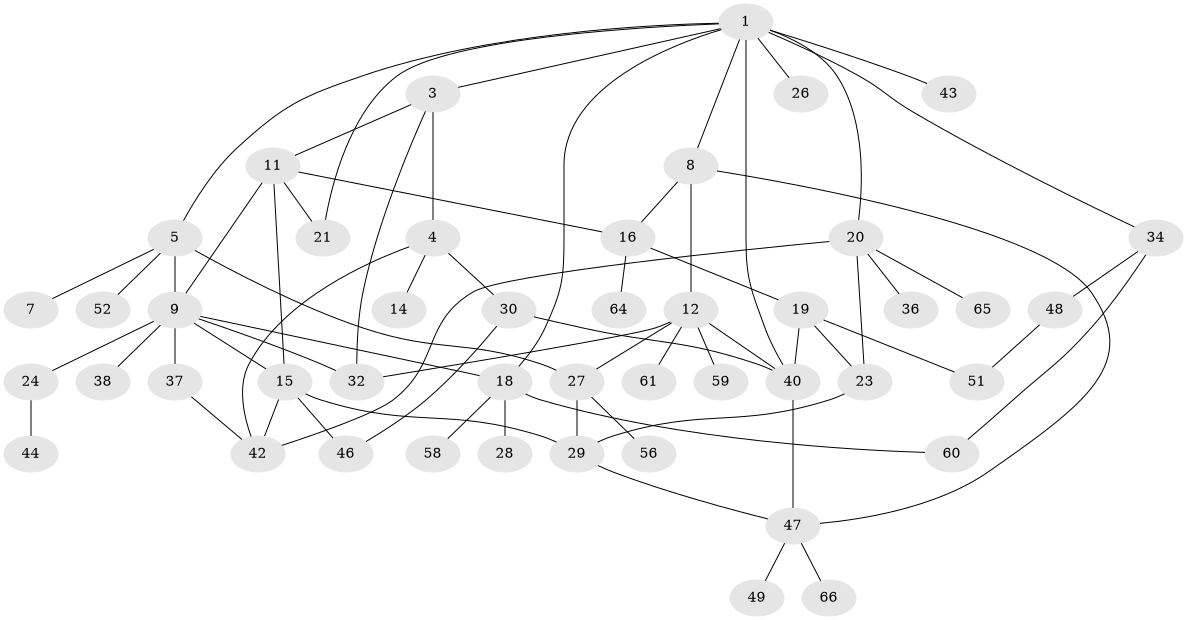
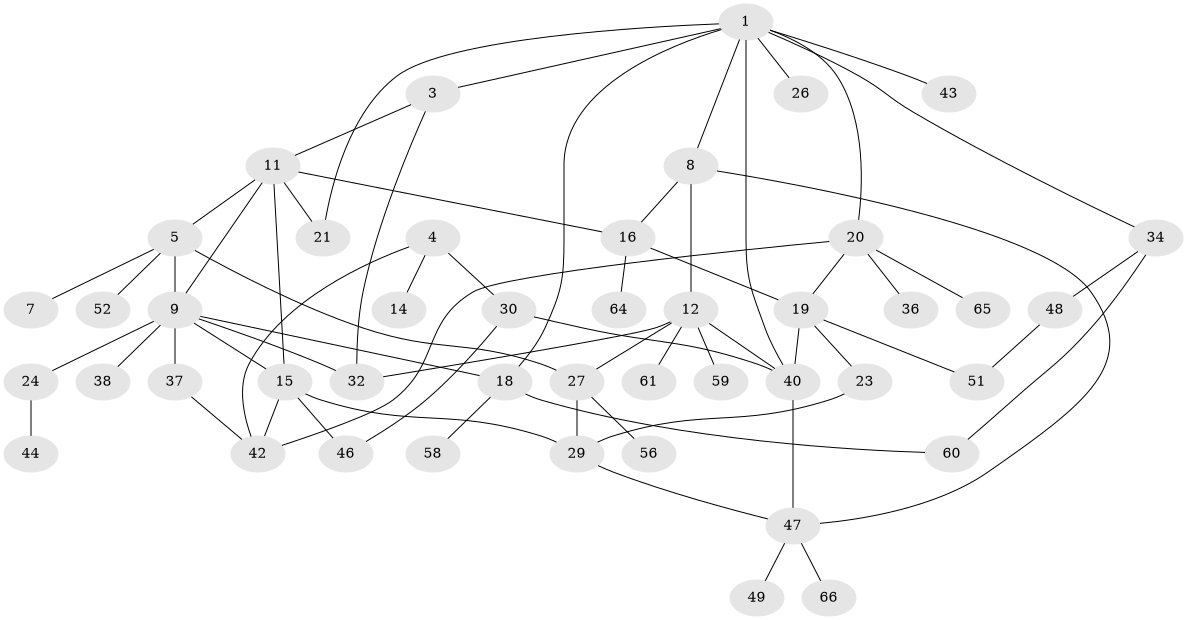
edge "1" -- "5": now "11" -- "5"
edge "3" -- "4": removed
edge "20" -- "23": now "20" -- "19"
node "28": removed
